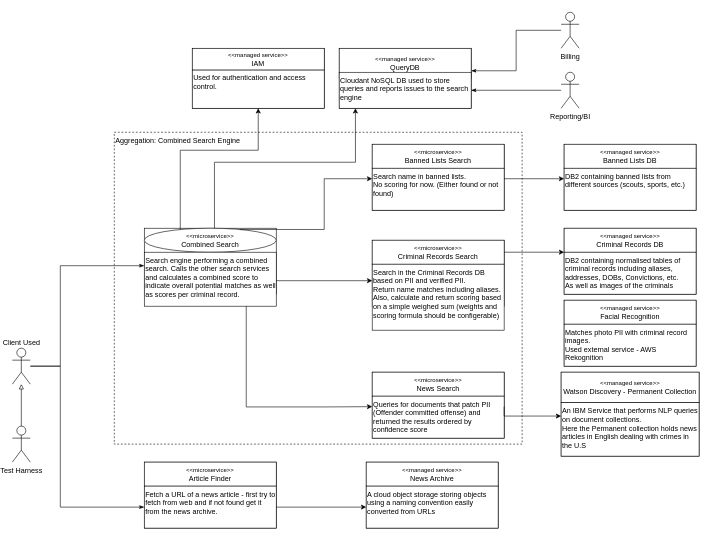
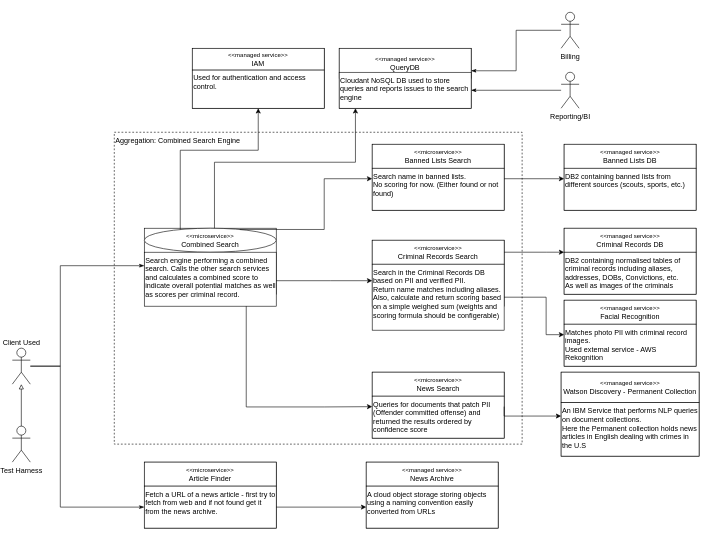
edge "Search in the Criminal Records DB based on PII and verified PII. Return name matches including aliases. Also, calculate and return scoring based on a simple weighed sum (weights and scoring formula should be configerable)" -> "Matches photo PII with criminal record images. Used external service - AWS Rekognition": added
